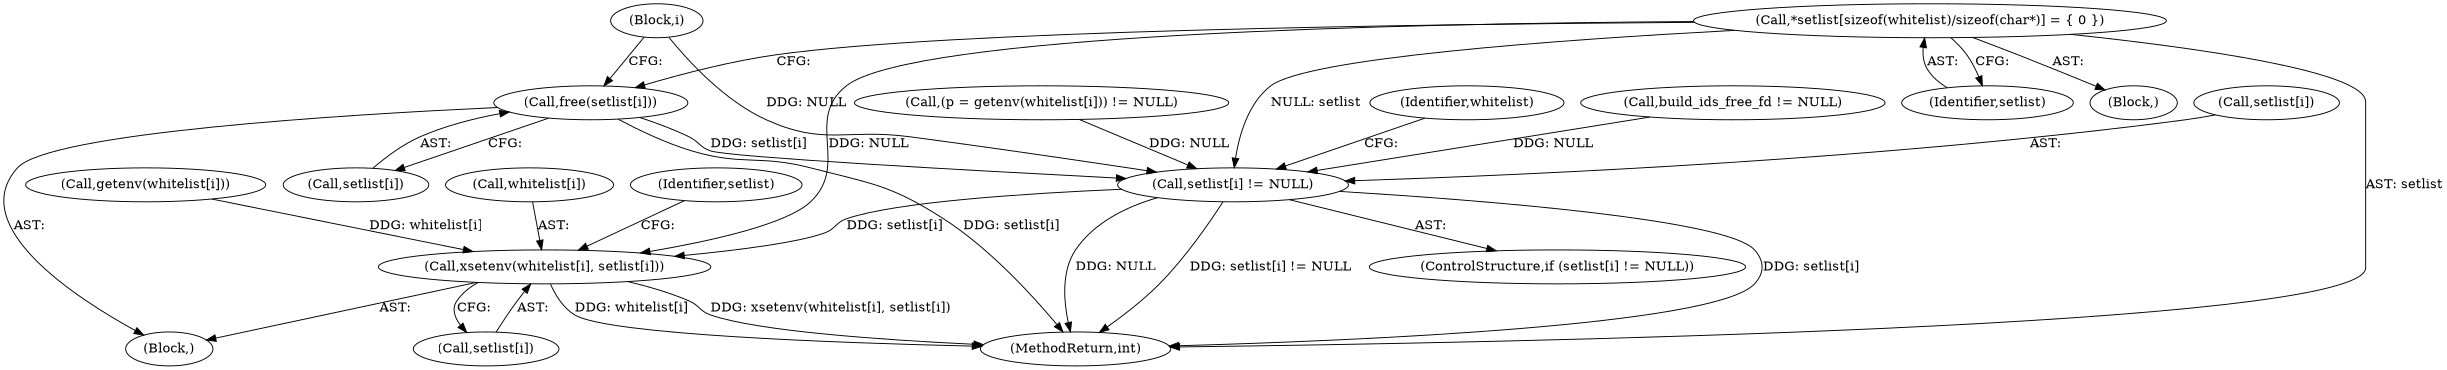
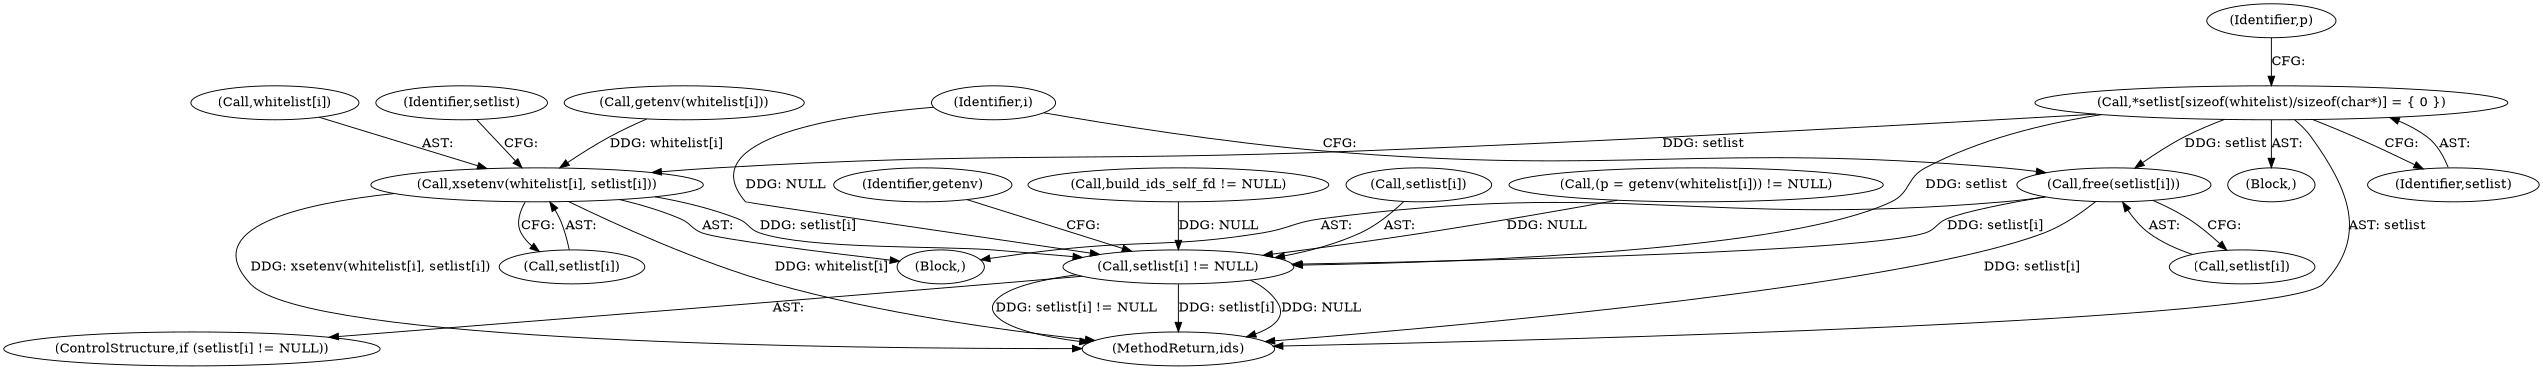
node "(Block,i)": label "(Block,i)" -> "(Identifier,i)"
node "(Identifier,p)": added
edge "(Call,*setlist[sizeof(whitelist)/sizeof(char*)] = { 0 })" -> "(Call,free(setlist[i]))": label "CFG: " -> "DDG: setlist"
edge "(Call,*setlist[sizeof(whitelist)/sizeof(char*)] = { 0 })" -> "(Call,setlist[i] != NULL)": label "NULL: setlist" -> "DDG: setlist"
node "(Identifier,whitelist)": label "(Identifier,whitelist)" -> "(Identifier,getenv)"
node "(Call,build_ids_free_fd != NULL)": label "(Call,build_ids_free_fd != NULL)" -> "(Call,build_ids_self_fd != NULL)"
edge "(Call,*setlist[sizeof(whitelist)/sizeof(char*)] = { 0 })" -> "(Call,xsetenv(whitelist[i], setlist[i]))": label "DDG: NULL" -> "DDG: setlist"
edge "(Call,setlist[i] != NULL)" -> "(Call,xsetenv(whitelist[i], setlist[i]))": reversed
node "(MethodReturn,int)": label "(MethodReturn,int)" -> "(MethodReturn,ids)"
